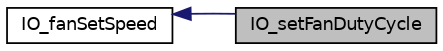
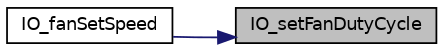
edge "IO_setFanDutyCycle" -> "IO_fanSetSpeed": reversed
